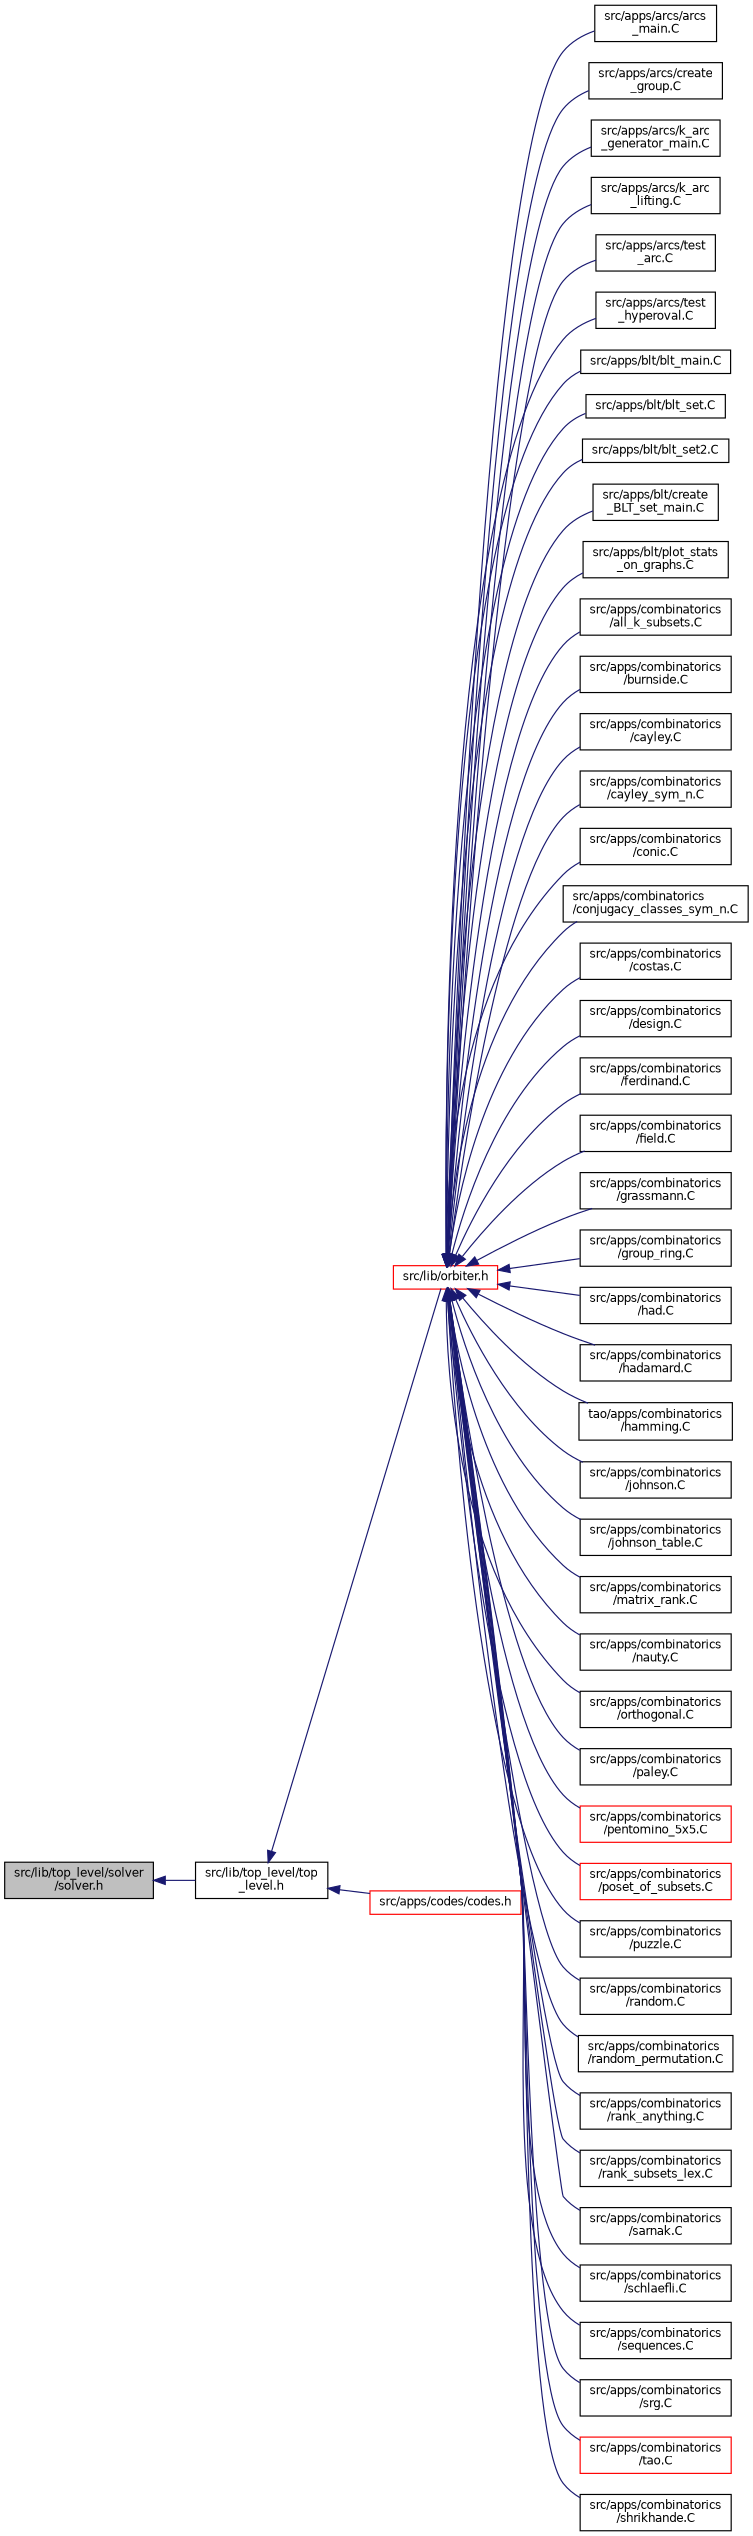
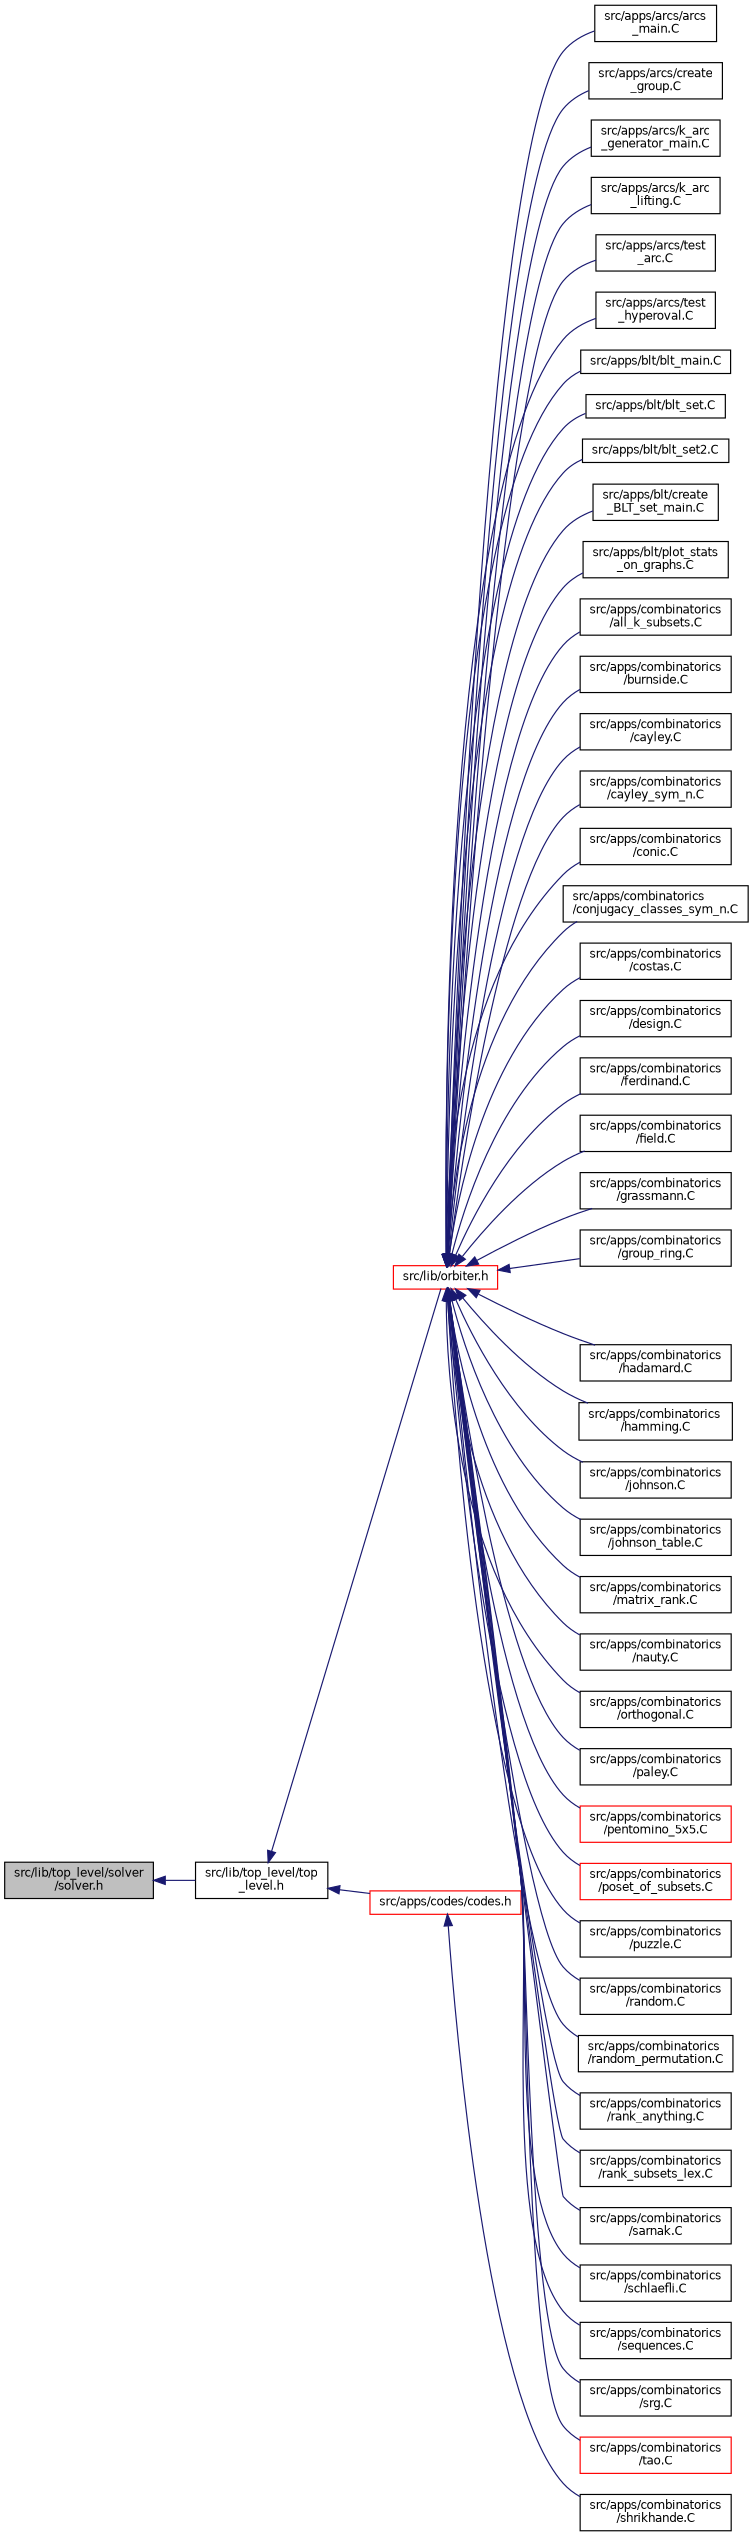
node "src/apps/combinatorics /had.C": removed
node "tao/apps/combinatorics /hamming.C": label "tao/apps/combinatorics /hamming.C" -> "src/apps/combinatorics /hamming.C"
edge "src/apps/combinatorics /shrikhande.C" -> "src/lib/orbiter.h": now "src/apps/combinatorics /shrikhande.C" -> "src/apps/codes/codes.h"
